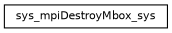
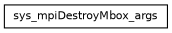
node "sys_mpiDestroyMbox_sys": label "sys_mpiDestroyMbox_sys" -> "sys_mpiDestroyMbox_args"
